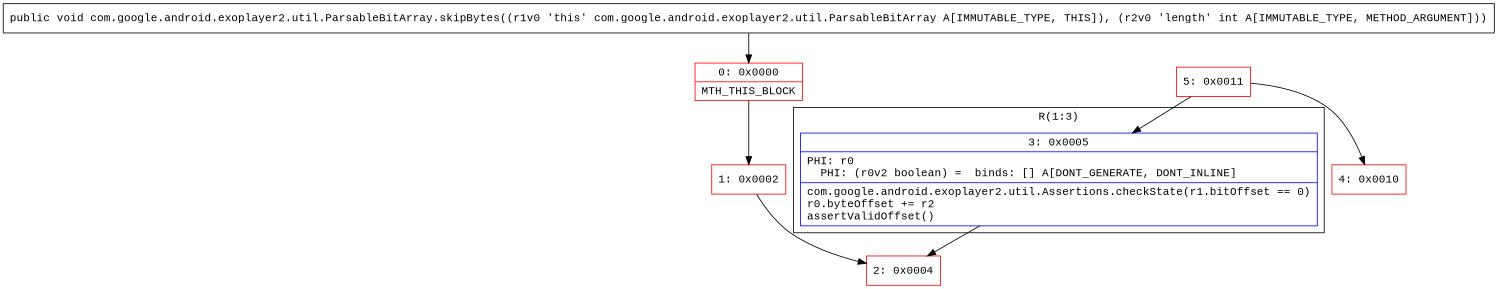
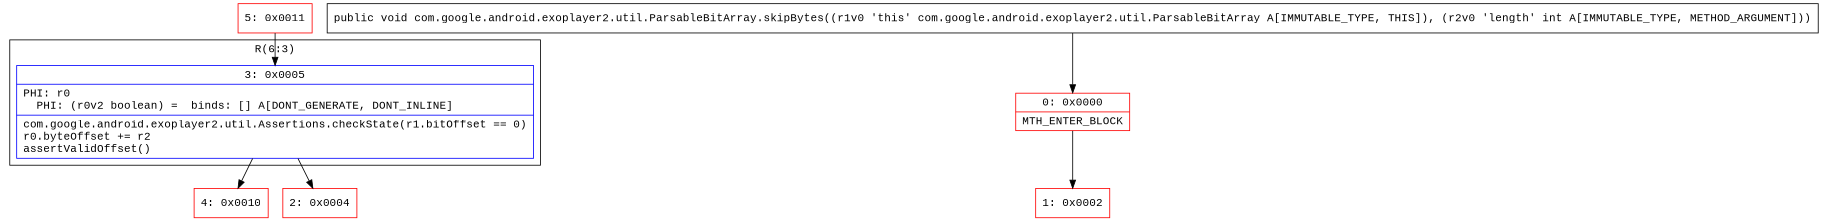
node "0: 0x0000": text "MTH_THIS_BLOCK" -> "MTH_ENTER_BLOCK"
edge "5: 0x0011" -> "4: 0x0010": now "3: 0x0005" -> "4: 0x0010"
cluster "R(1:3)": label "R(1:3)" -> "R(6:3)"
edge "1: 0x0002" -> "2: 0x0004": removed
